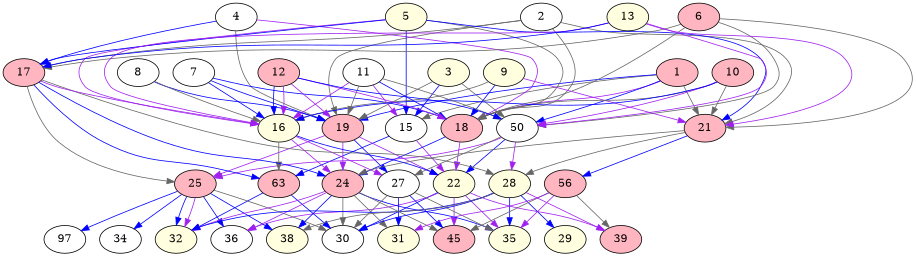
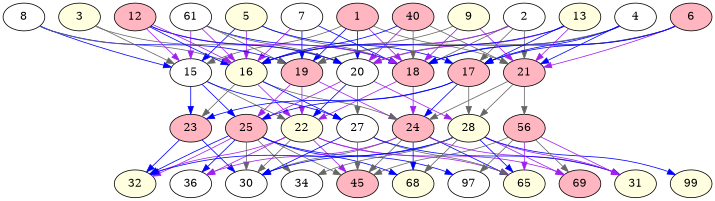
edge "5" -> "21": now "4" -> "21"
edge "13" -> "16": color purple -> blue
edge "8" -> "15": added
edge "6" -> "17": color gray40 -> blue
edge "4" -> "18": color purple -> blue
edge "6" -> "21": color gray40 -> purple
node "11": label "11" -> "61"
edge "6" -> "18": color gray40 -> blue
node "10": label "10" -> "40"
edge "3" -> "19": removed
edge "7" -> "16": color blue -> purple
edge "15" -> "25": added
edge "3" -> "15": color blue -> gray40
edge "9" -> "18": color blue -> purple
edge "12" -> "19": now "12" -> "15"
edge "17" -> "16": now "2" -> "16"
node "50": label "50" -> "20"
edge "16" -> "22": color blue -> purple
edge "18" -> "24": color blue -> purple
edge "15" -> "22": color purple -> gray40
edge "19" -> "27": now "15" -> "27"
edge "56" -> "97": added
edge "25" -> "45": added
edge "16" -> "27": color purple -> blue
edge "28" -> "34": added
edge "28" -> "31": added
edge "21" -> "56": color blue -> gray40
edge "17" -> "25": color gray40 -> blue
edge "16" -> "24": color purple -> gray40
node "63": label "63" -> "23"
edge "24" -> "31": color gray40 -> purple
edge "24" -> "32": now "22" -> "32"
edge "25" -> "34": color blue -> gray40
edge "27" -> "30": color gray40 -> blue
edge "27" -> "45": color blue -> gray40
edge "22" -> "30": color blue -> gray40
node "38": label "38" -> "68"
node "35": label "35" -> "65"
node "29": label "29" -> "99"
node "39": label "39" -> "69"
